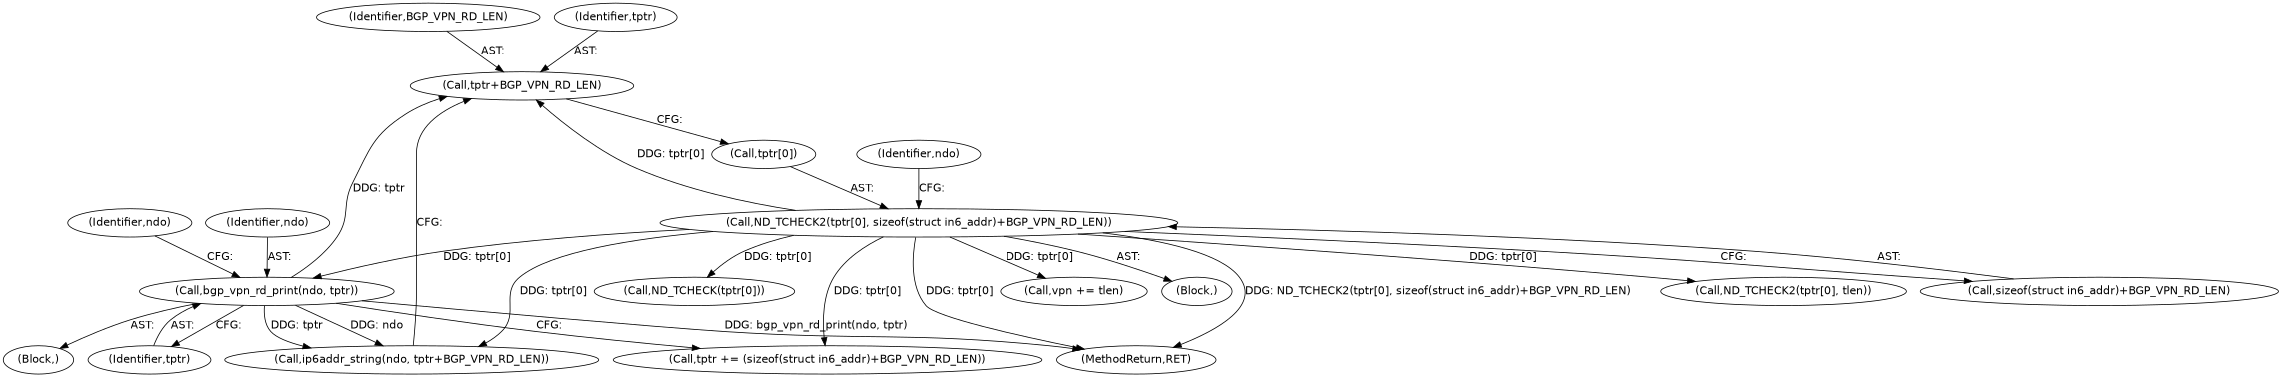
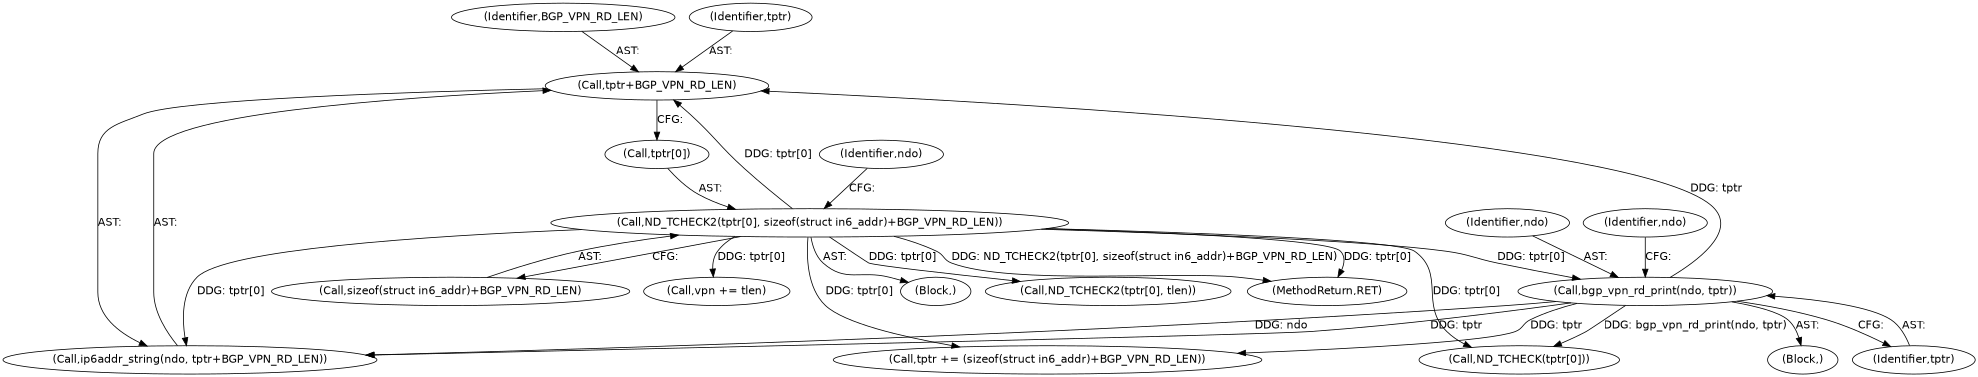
edge "(Call,tptr+BGP_VPN_RD_LEN)" -> "(Call,ip6addr_string(ndo, tptr+BGP_VPN_RD_LEN))": added, label "AST:"
edge "(Call,ip6addr_string(ndo, tptr+BGP_VPN_RD_LEN))" -> "(Call,tptr+BGP_VPN_RD_LEN)": label "CFG: " -> "AST: "
edge "(Call,bgp_vpn_rd_print(ndo, tptr))" -> "(Call,tptr += (sizeof(struct in6_addr)+BGP_VPN_RD_LEN))": label "CFG: " -> "DDG: tptr"
edge "(Call,bgp_vpn_rd_print(ndo, tptr))" -> "(MethodReturn,RET)": now "(Call,bgp_vpn_rd_print(ndo, tptr))" -> "(Call,ND_TCHECK(tptr[0]))"
